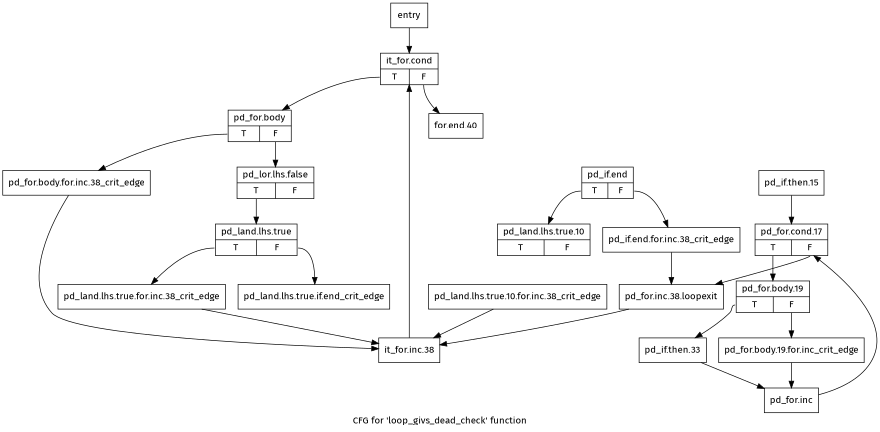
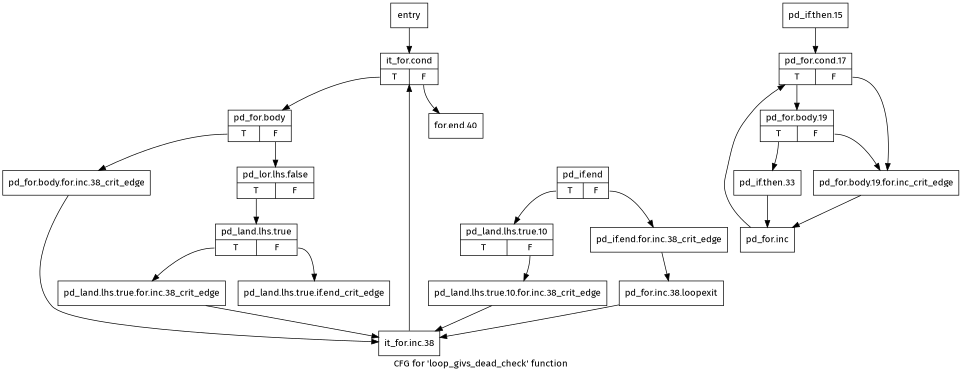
edge "pd_land.lhs.true.10" -> "pd_land.lhs.true.10.for.inc.38_crit_edge": added
edge "pd_for.cond.17" -> "pd_for.inc.38.loopexit": now "pd_for.cond.17" -> "pd_for.body.19.for.inc_crit_edge"
